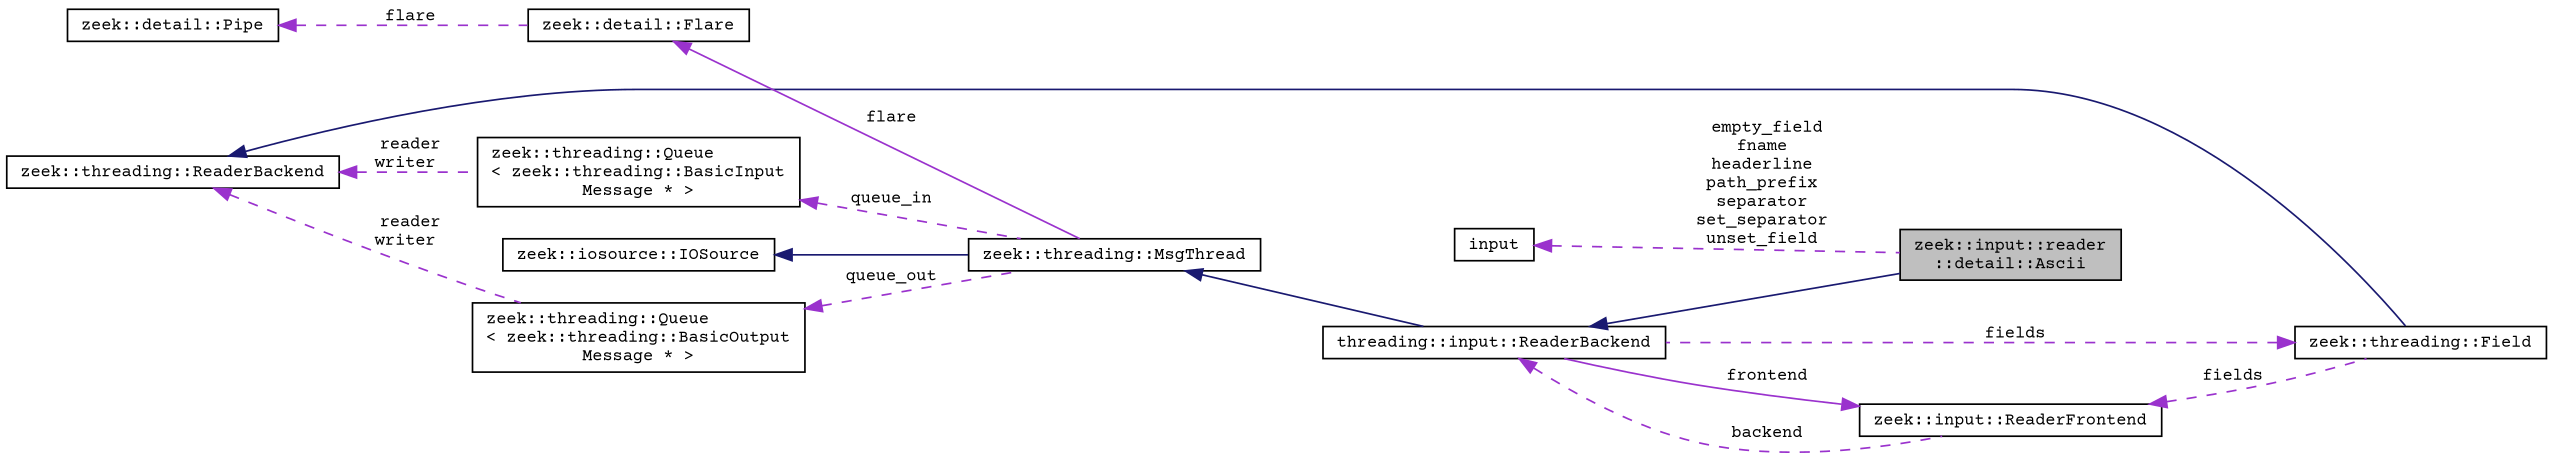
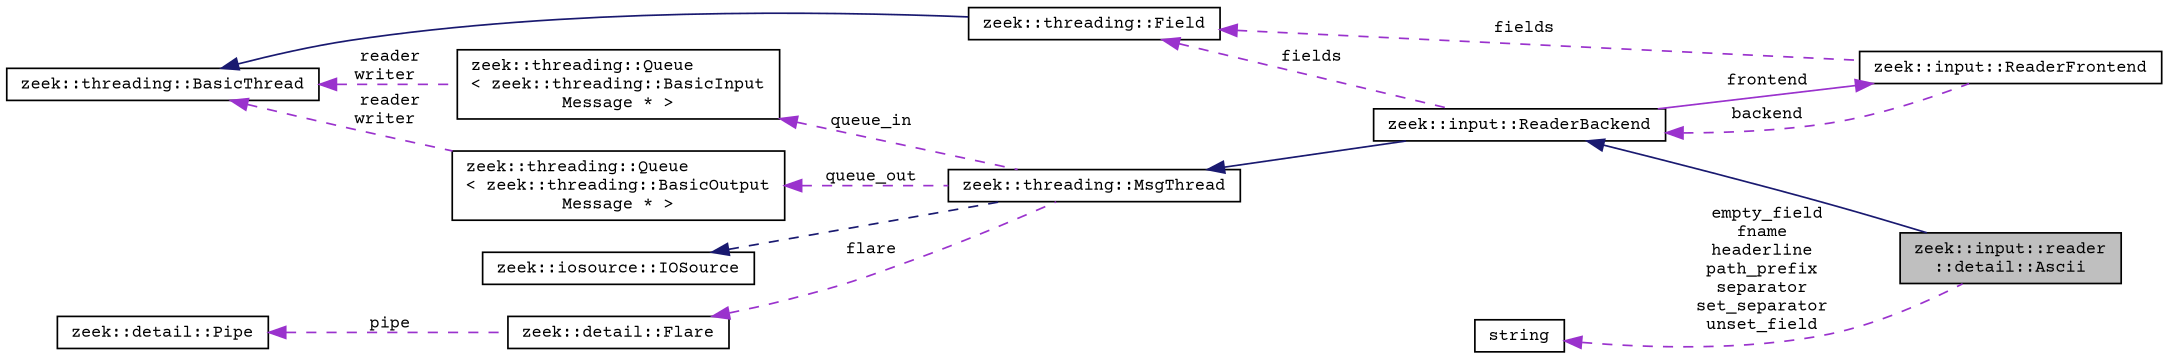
edge "zeek::detail::Flare" -> "zeek::detail::Pipe": label " flare" -> " pipe"
edge "zeek::threading::MsgThread" -> "zeek::detail::Flare": style solid -> dashed
node "zeek::threading::ReaderBackend": label "zeek::threading::ReaderBackend" -> "zeek::threading::BasicThread"
node "input": label "input" -> "string"
edge "zeek::threading::MsgThread" -> "zeek::iosource::IOSource": style solid -> dashed
node "threading::input::ReaderBackend": label "threading::input::ReaderBackend" -> "zeek::input::ReaderBackend"
edge "zeek::threading::Field" -> "zeek::input::ReaderFrontend": reversed
